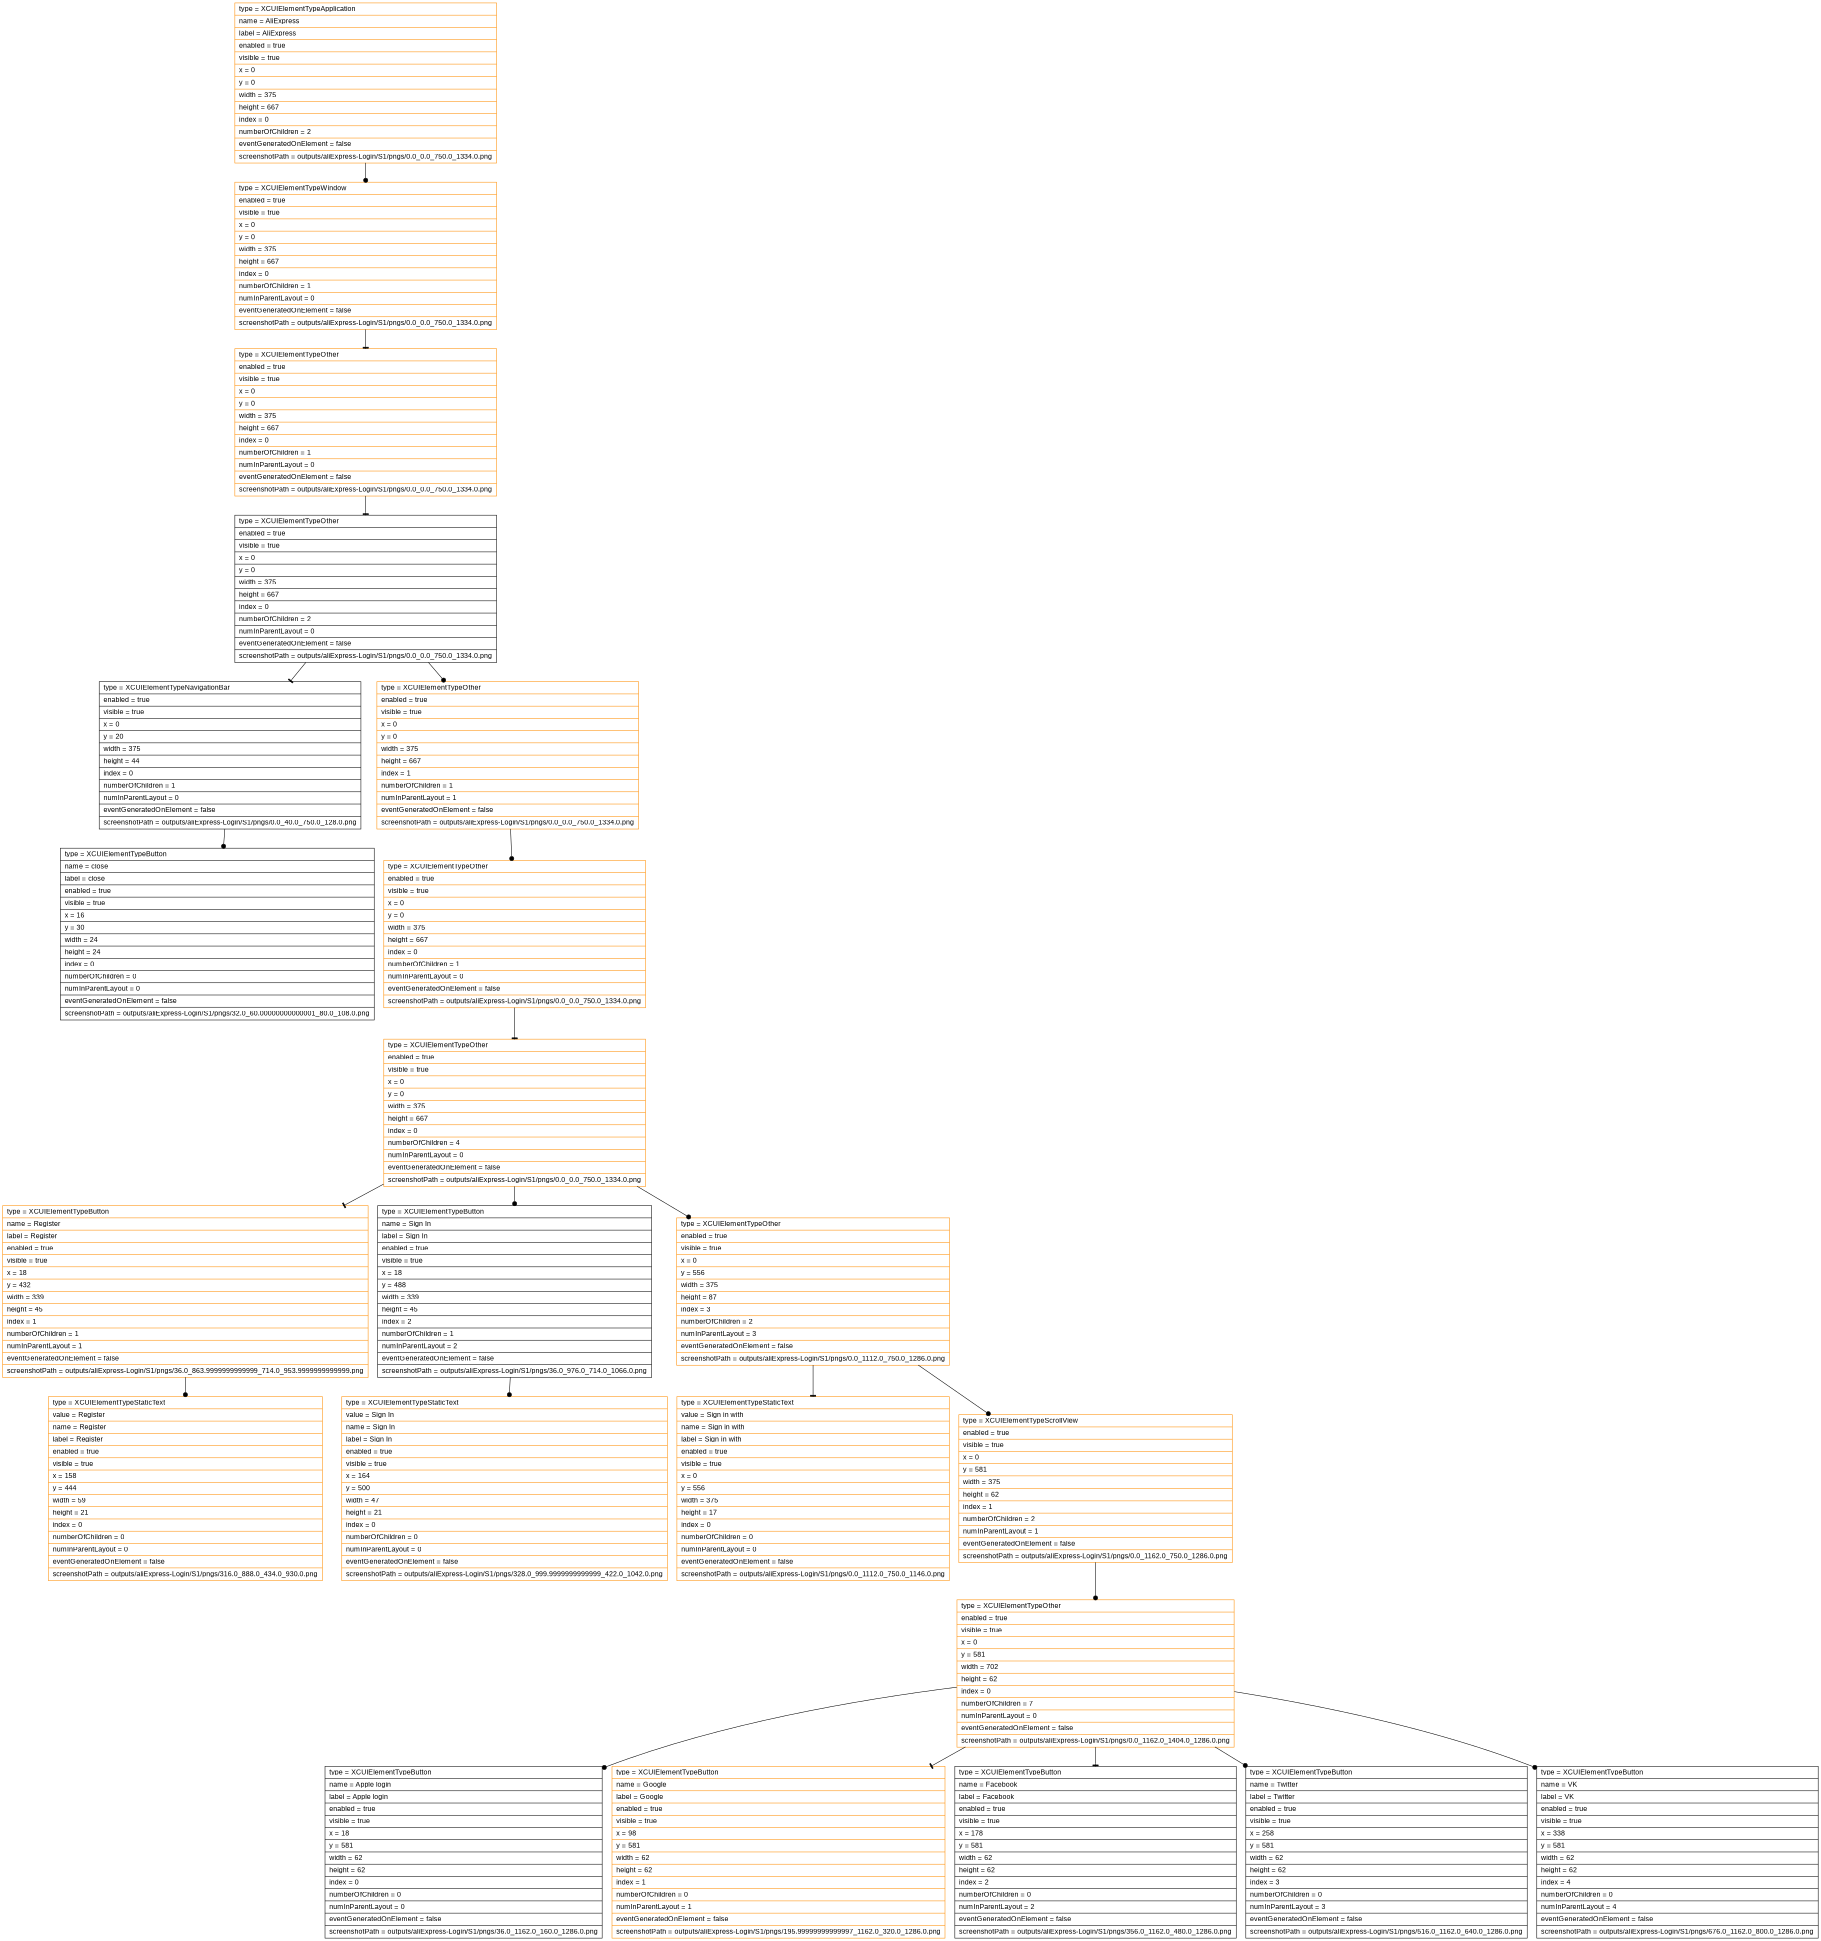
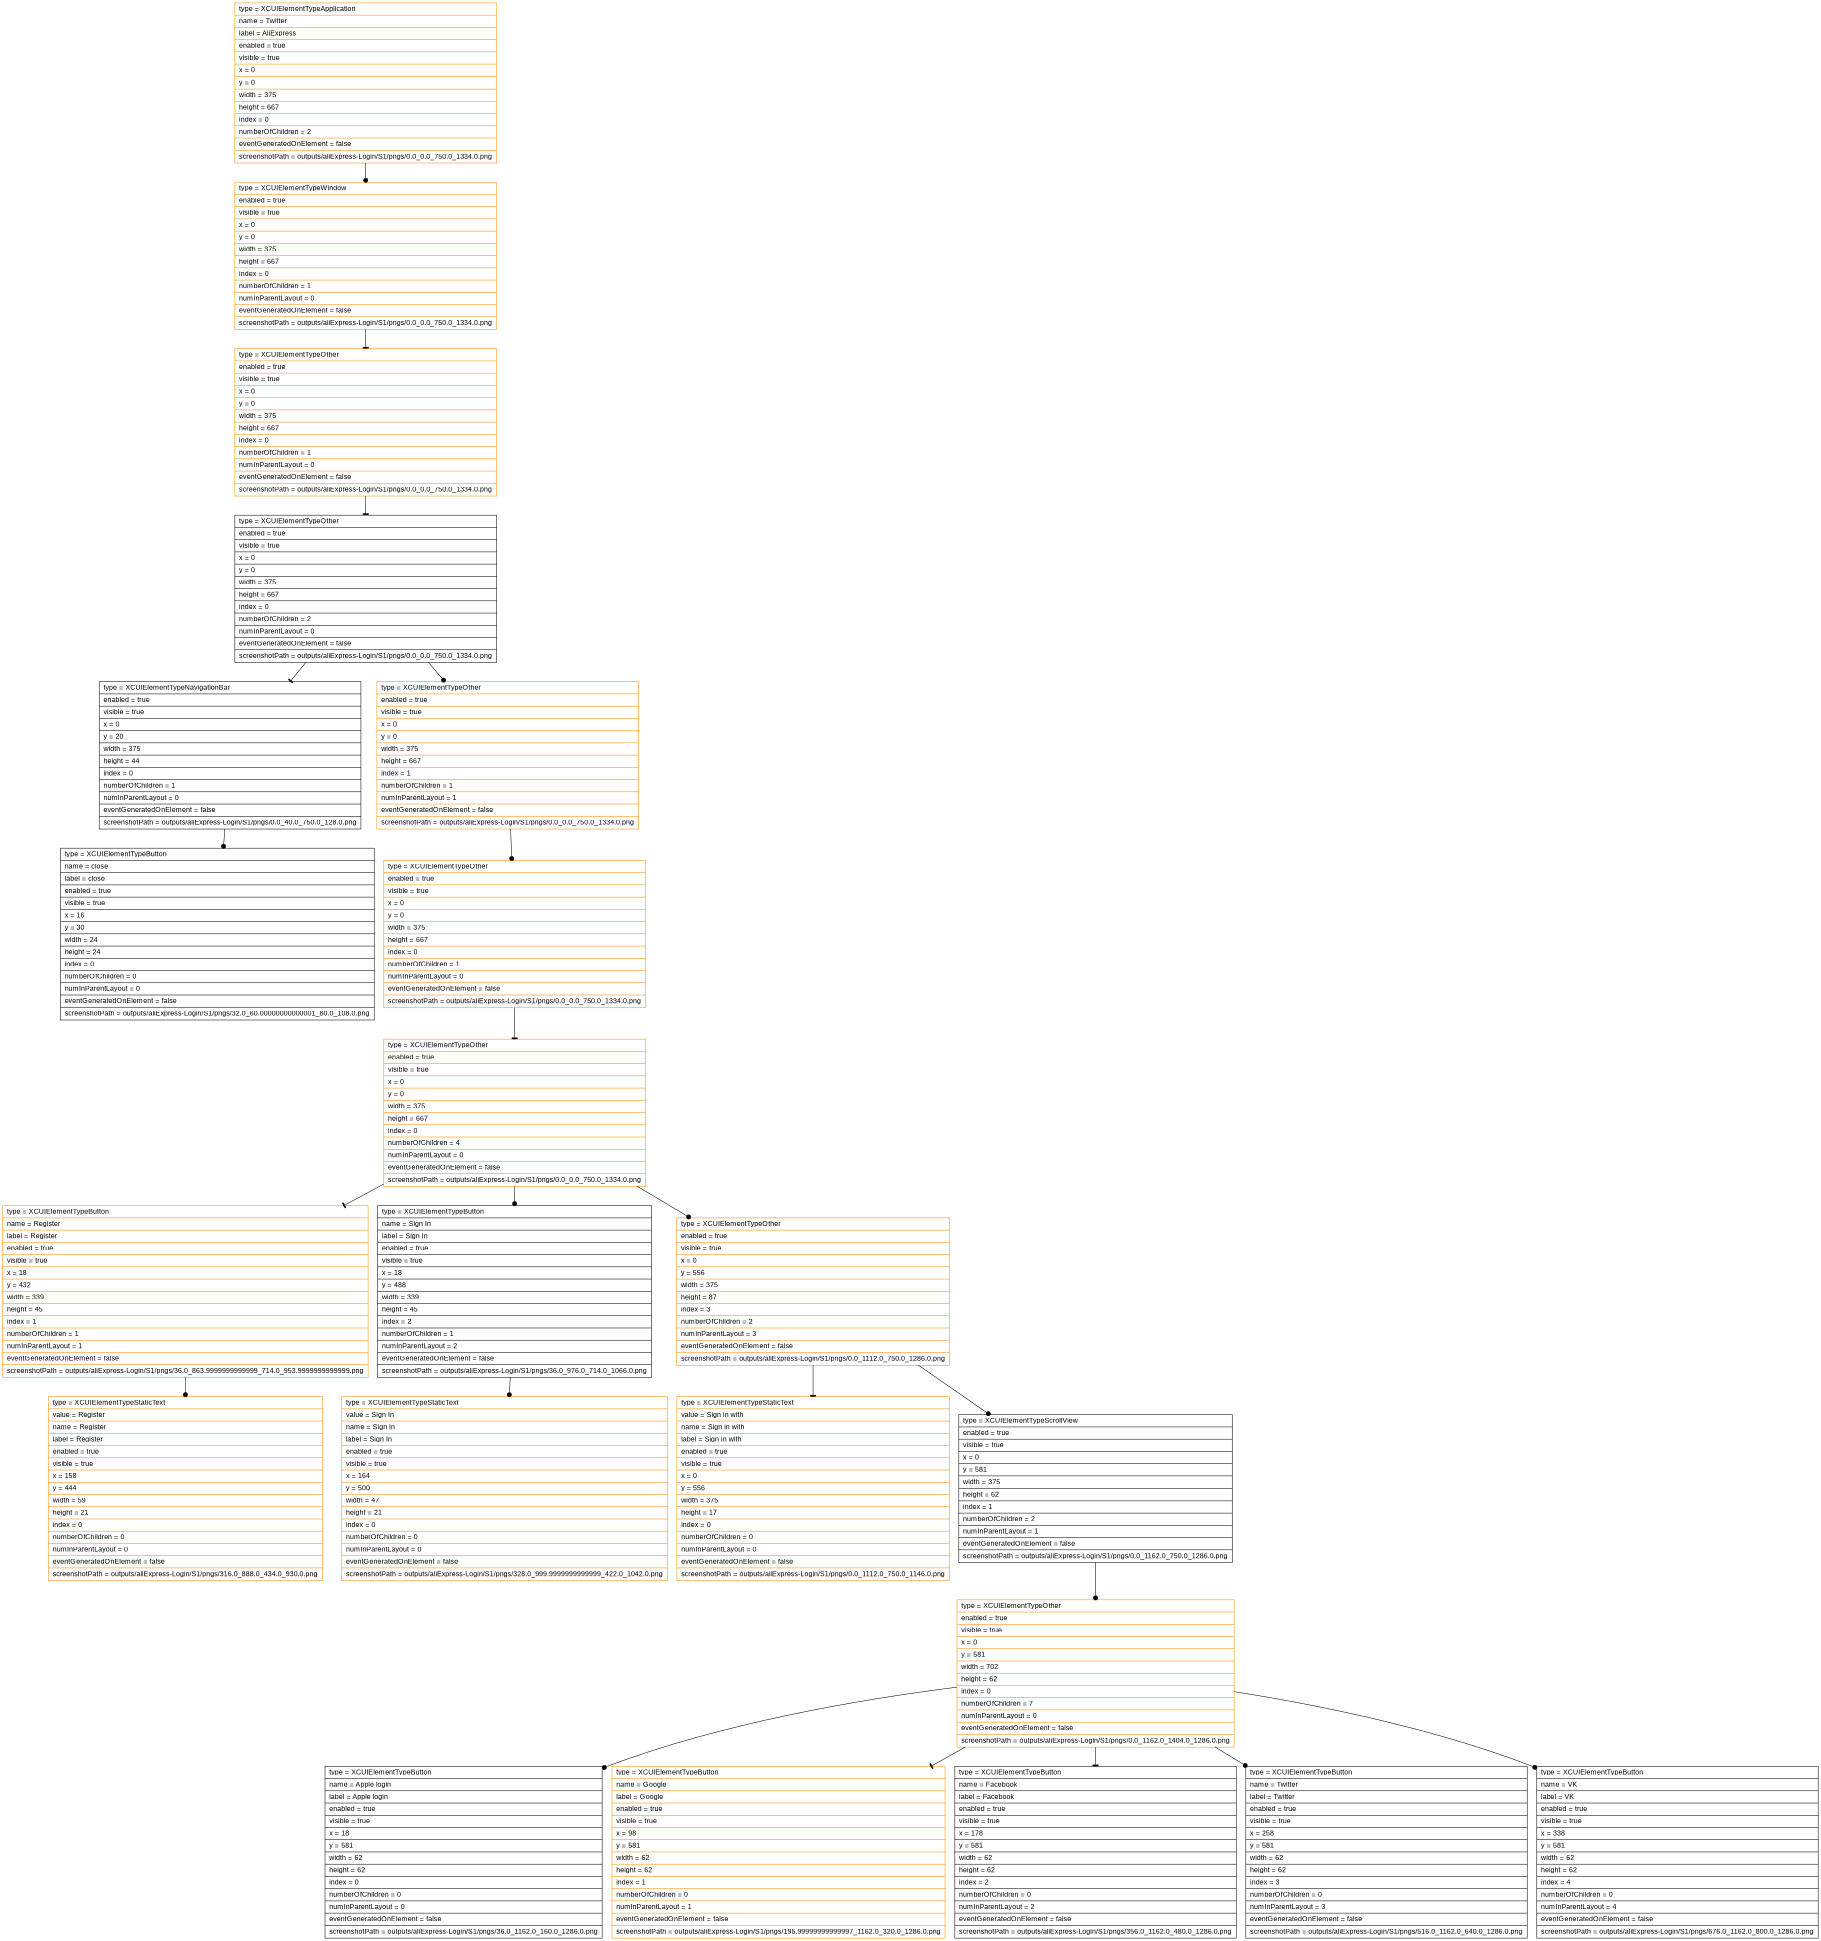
node "type = XCUIElementTypeApplication": text "name = AliExpress" -> "name = Twitter"
node "type = XCUIElementTypeScrollView": color darkorange -> black
